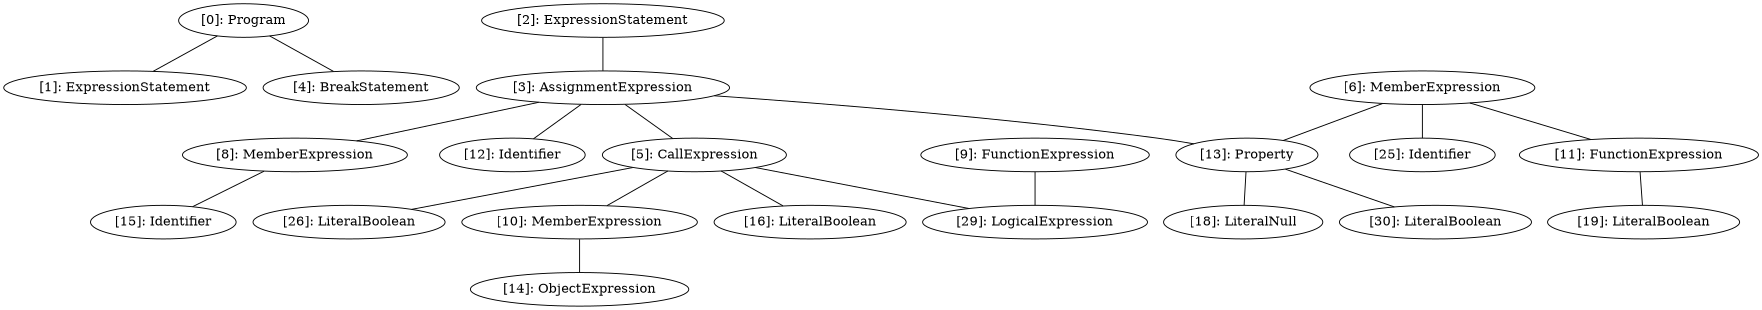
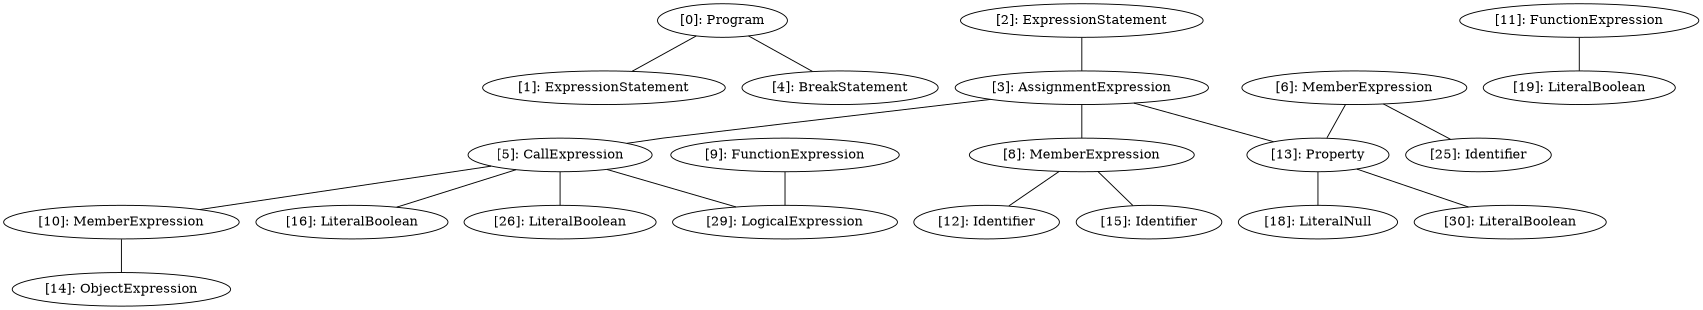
edge "[6]: MemberExpression" -- "[11]: FunctionExpression": removed
edge "[3]: AssignmentExpression" -- "[12]: Identifier": now "[8]: MemberExpression" -- "[12]: Identifier"
